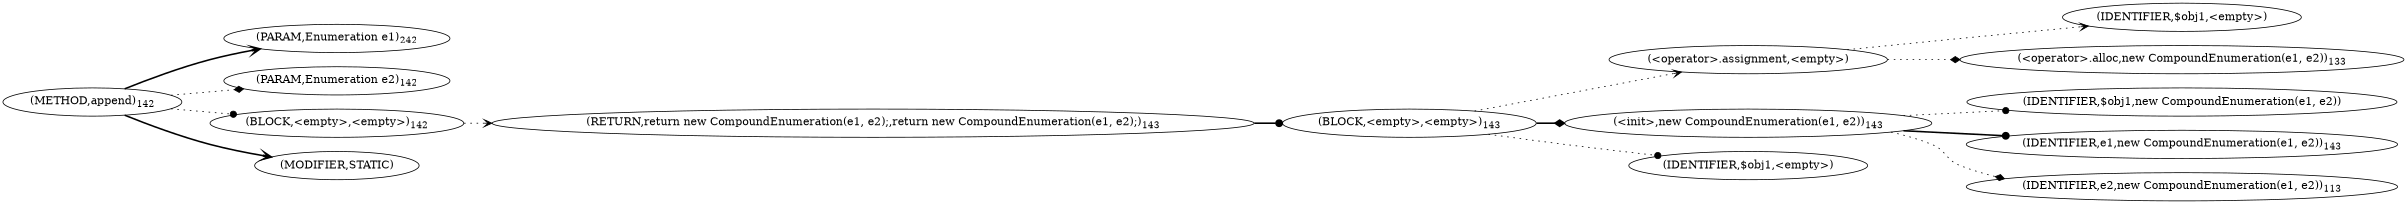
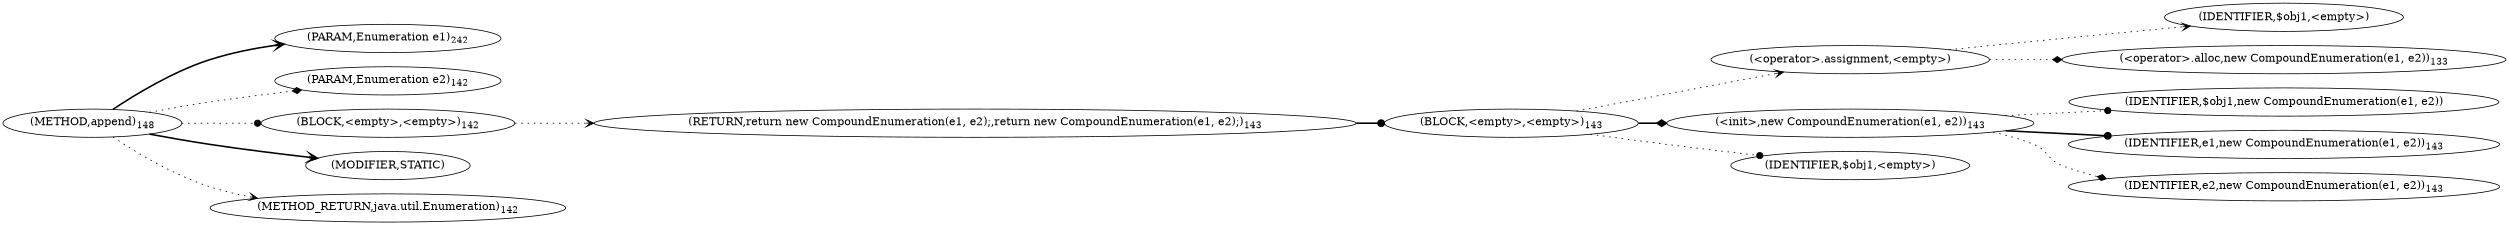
node "(METHOD,append)": text "142" -> "148"
node "(IDENTIFIER,e2,new CompoundEnumeration(e1, e2))": text "113" -> "143"
node "(METHOD_RETURN,java.util.Enumeration)": added
